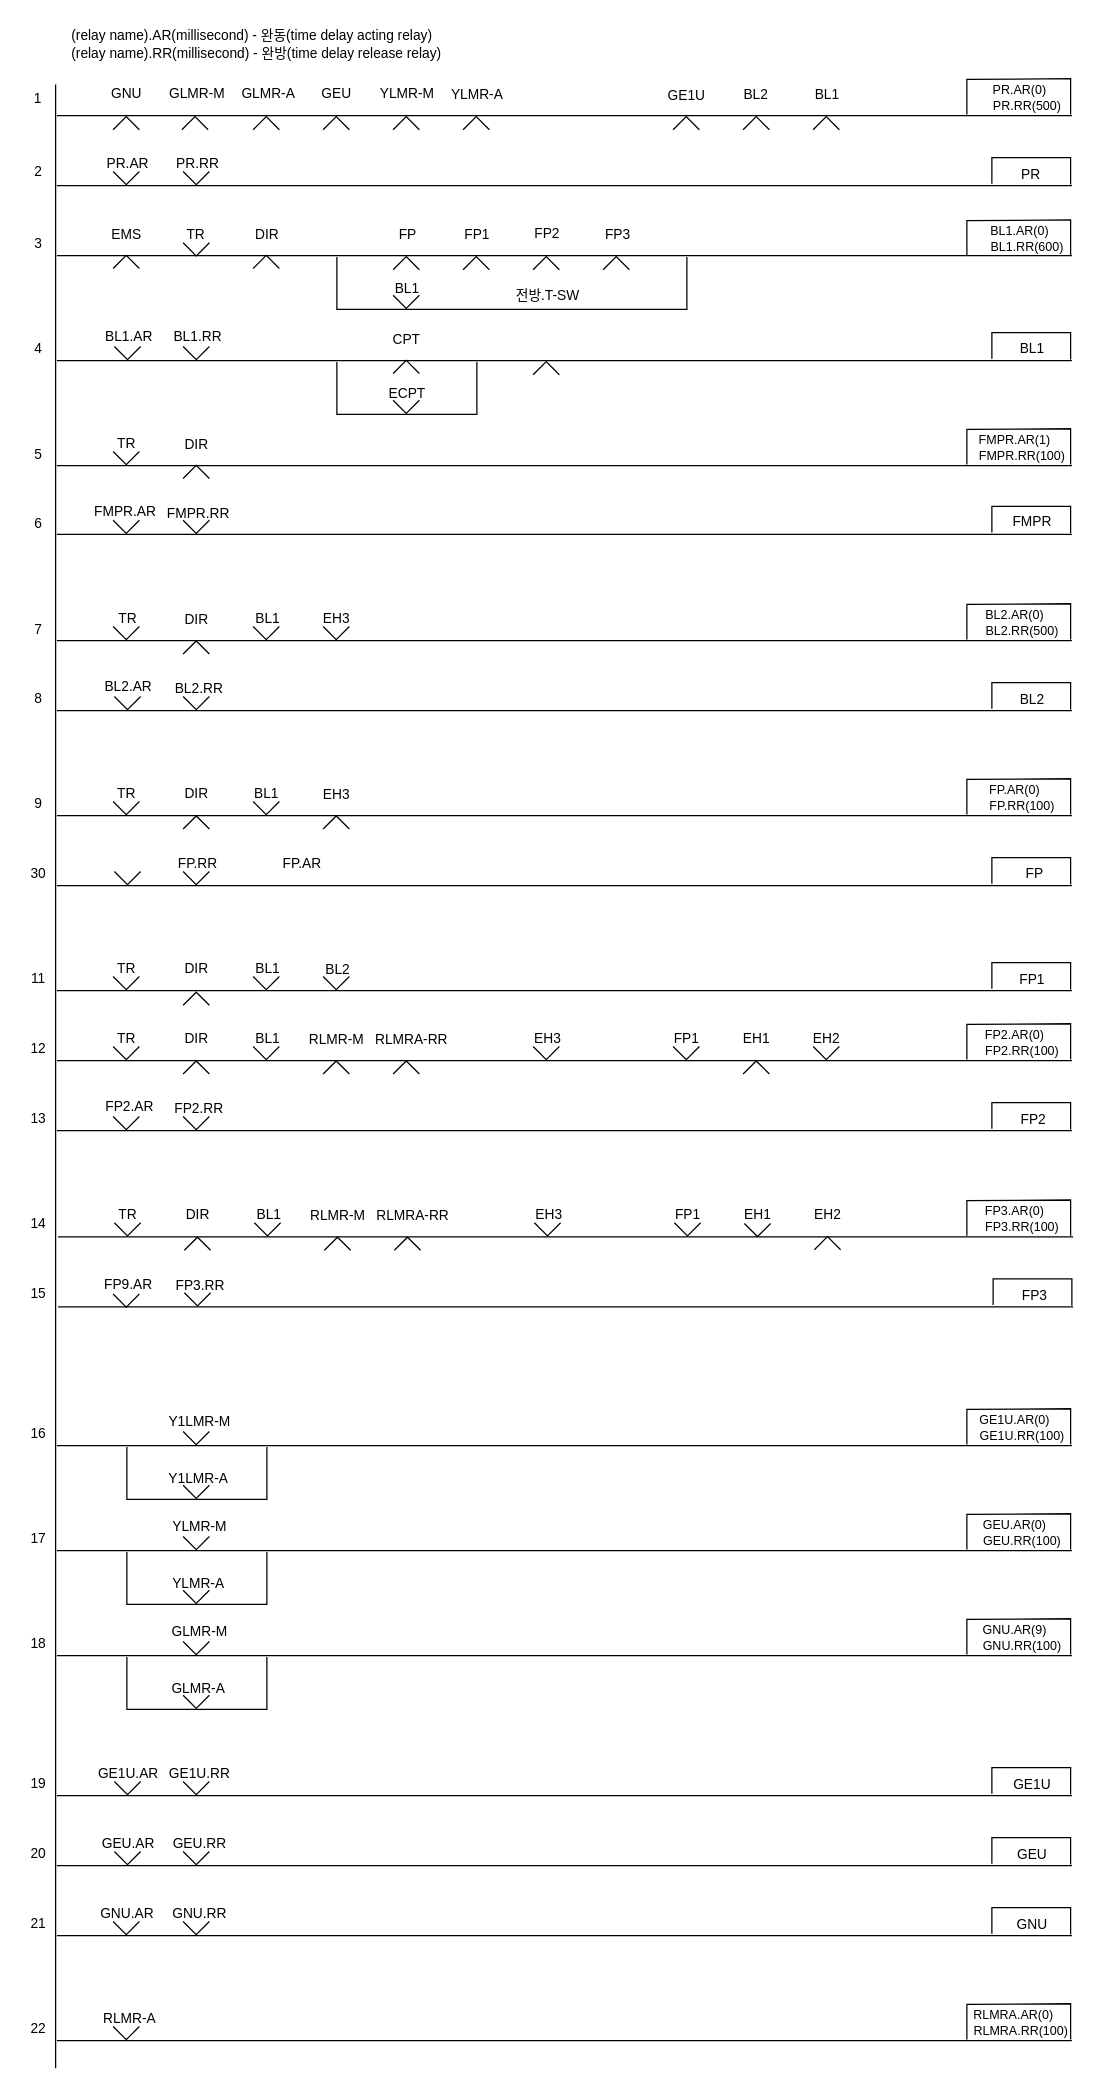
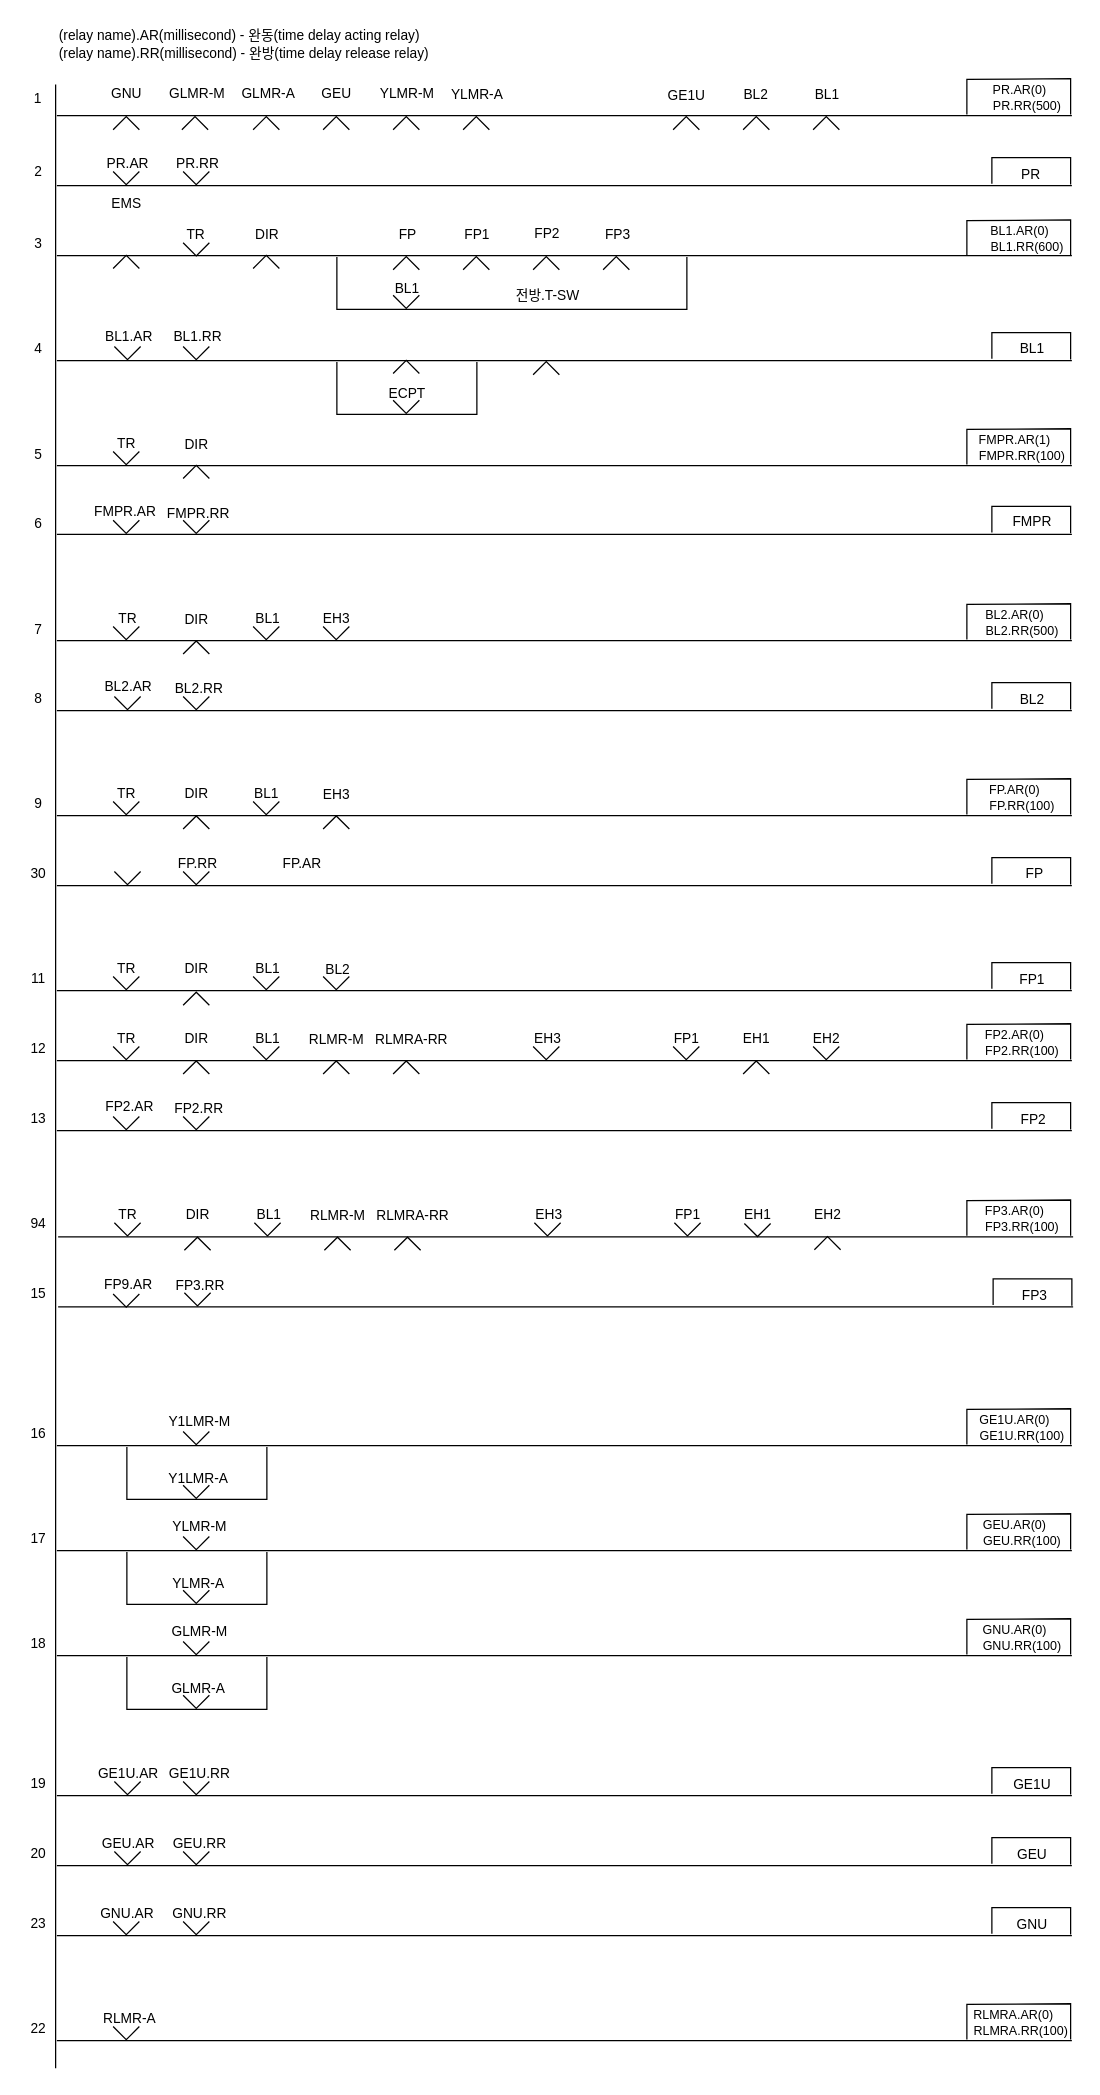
node "(relay name).AR(millisecond) - 완동(time delay acting relay) (relay name).RR(millisecond) - 완방(time delay release relay)": moved (437, 44) -> (424, 44)
node "EMS": moved (127, 234) -> (127, 203)
node "CPT": removed
node "14": label "14" -> "94"
node "GNU.AR(9)": label "GNU.AR(9)" -> "GNU.AR(0)"
node "21": label "21" -> "23"
